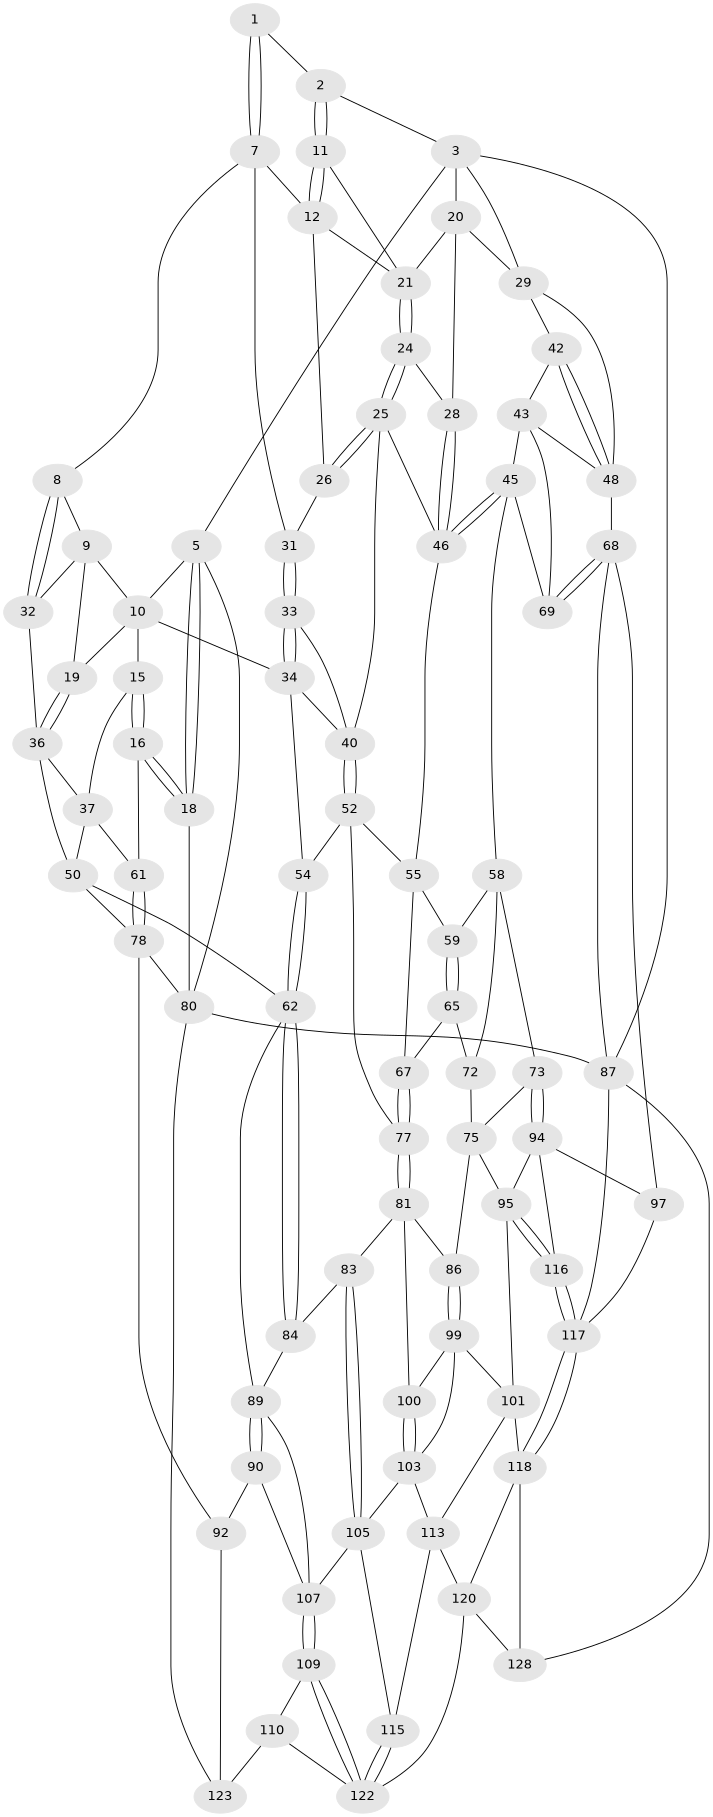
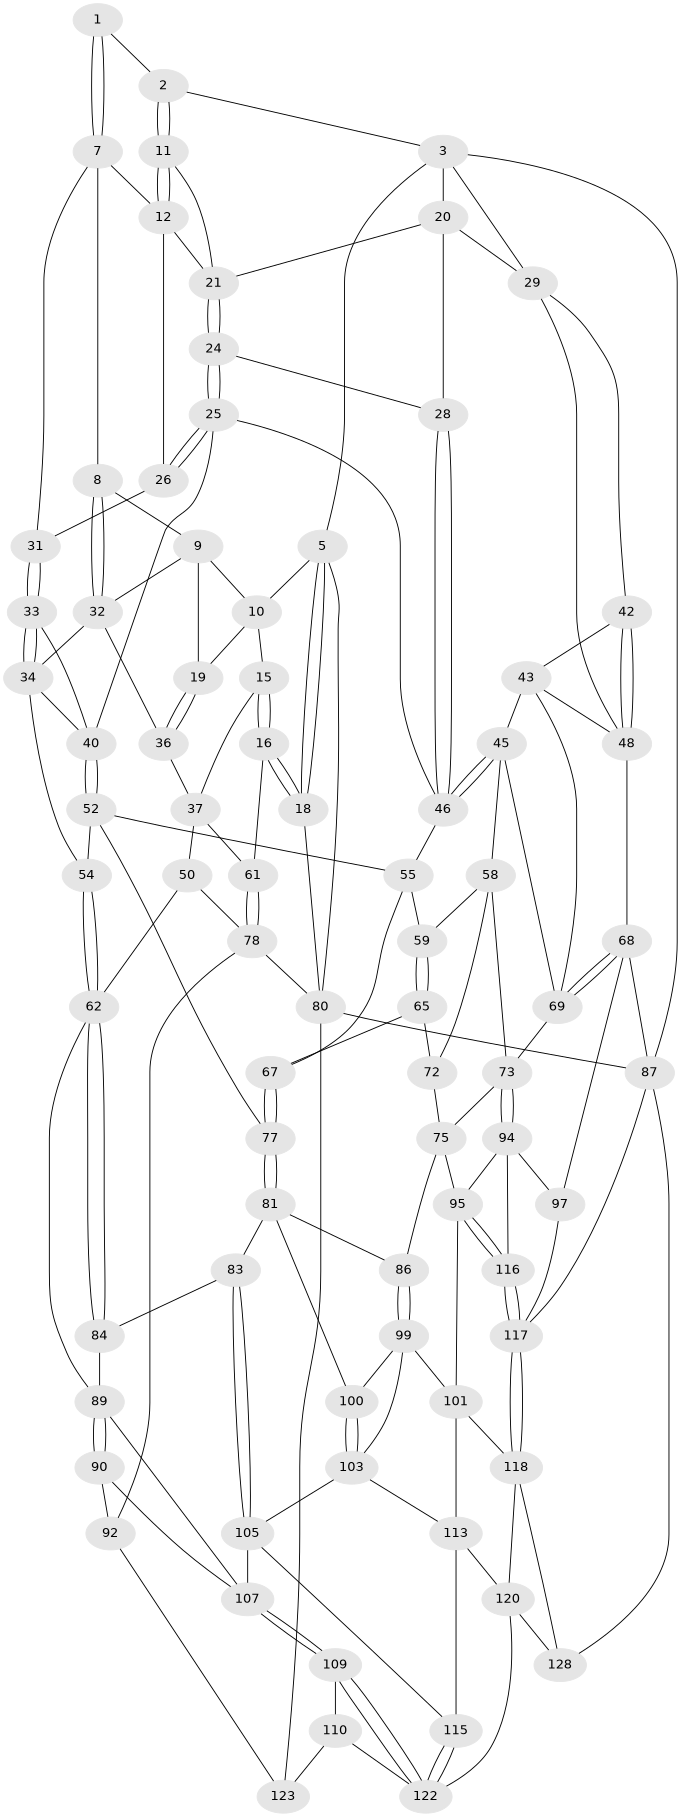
edge "10" -- "34": now "32" -- "34"
edge "36" -- "50": removed
edge "69" -- "73": added
